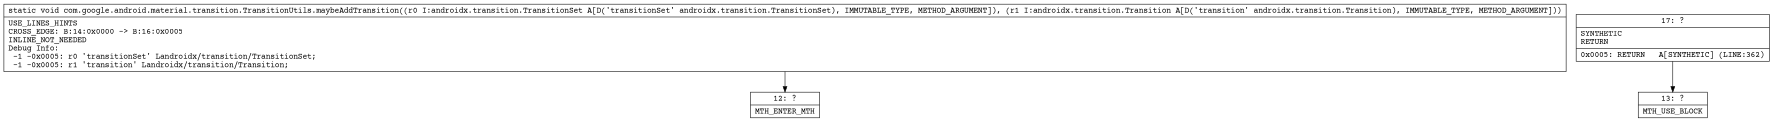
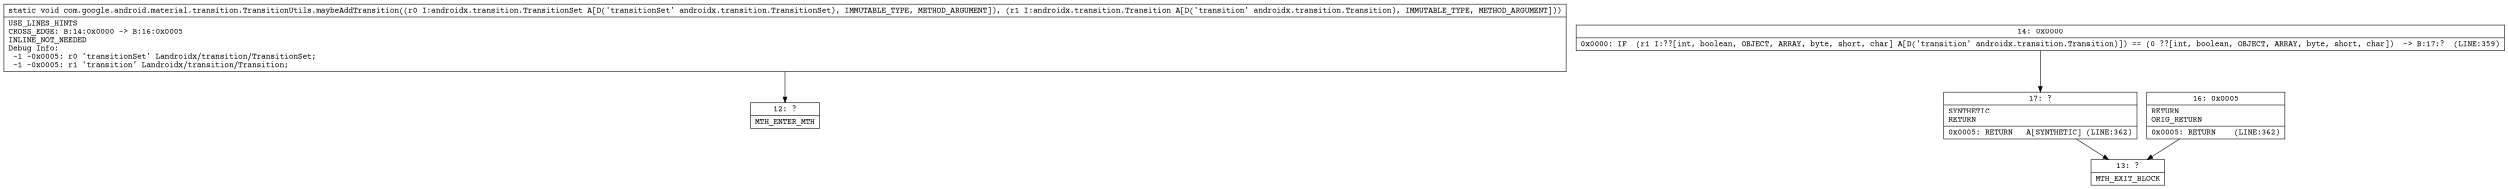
node "14: 0x0000": added
node "13: ?": text "MTH_USE_BLOCK" -> "MTH_EXIT_BLOCK"
node "16: 0x0005": added
